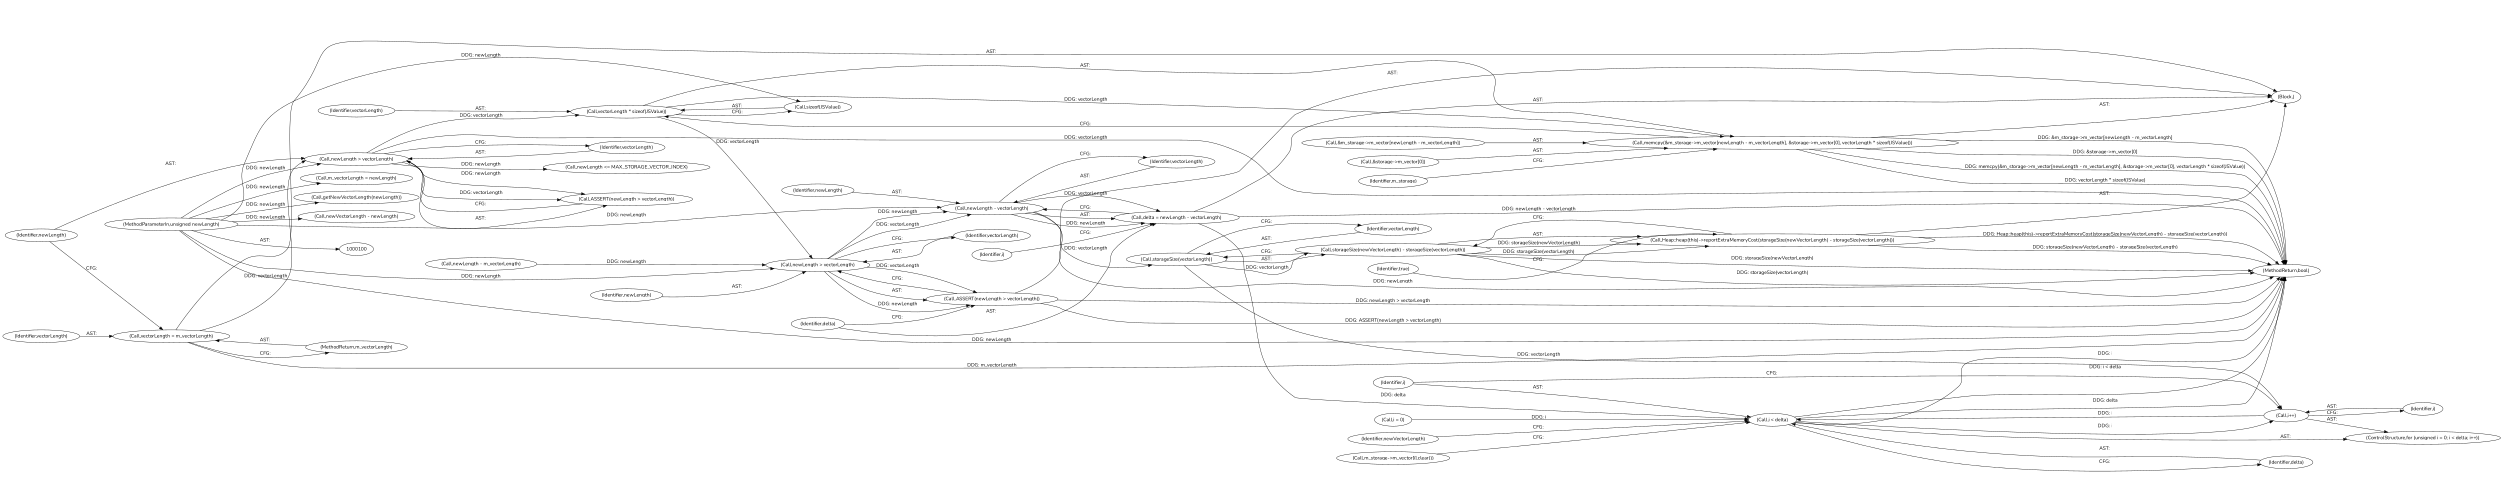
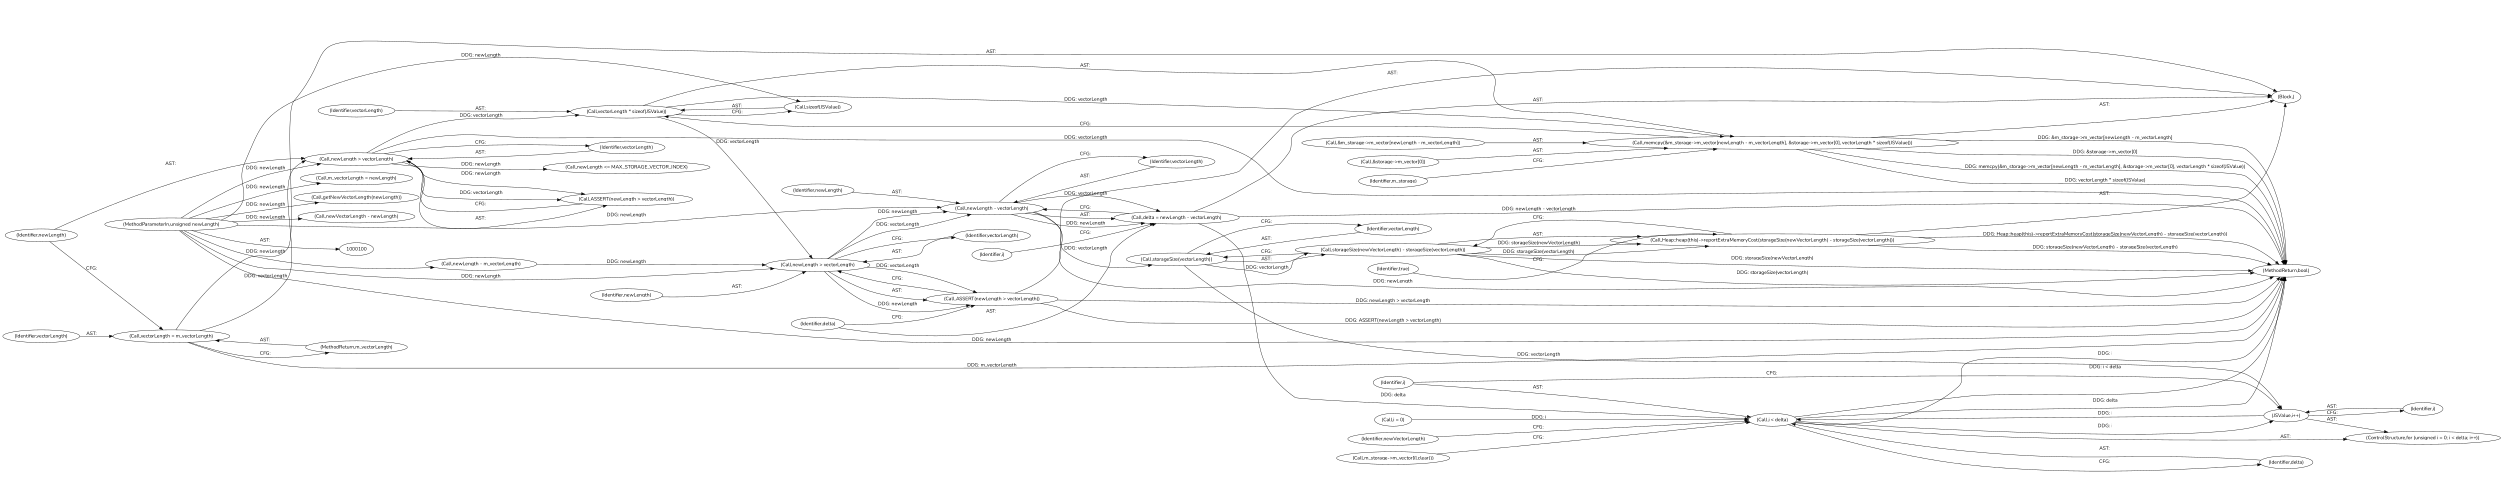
edge "(MethodParameterIn,unsigned newLength)" -> "(Call,newLength - m_vectorLength)": added, label "DDG: newLength"
node "(Call,i++)": label "(Call,i++)" -> "(JSValue,i++)"
